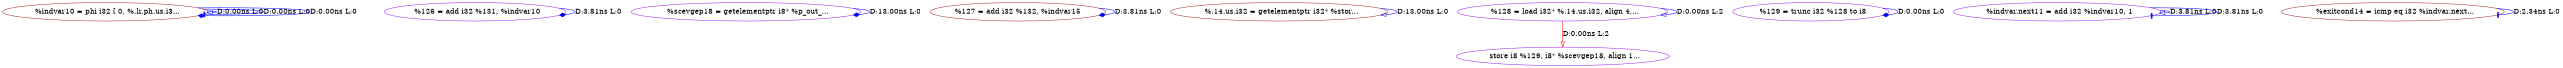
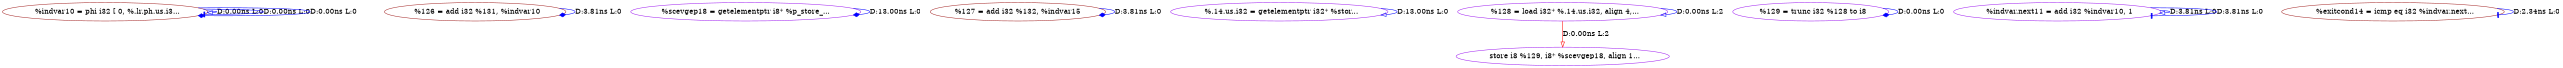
node "%126 = add i32 %131, %indvar10": color purple -> brown
node "%scevgep18 = getelementptr i8* %p_out_...": label "%scevgep18 = getelementptr i8* %p_out_..." -> "%scevgep18 = getelementptr i8* %p_store_..."
node "%.14.us.i32 = getelementptr i32* %stor...": color brown -> purple
